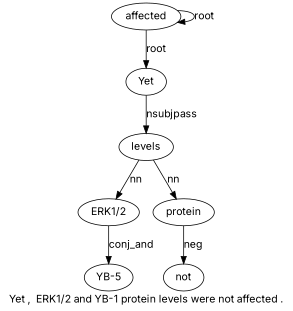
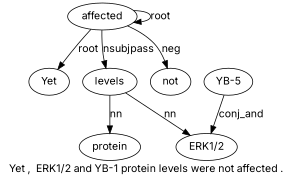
edge "Yet" -> "levels": now "affected" -> "levels"
edge "ERK1/2" -> "YB-5": reversed
edge "protein" -> "not": now "affected" -> "not"
